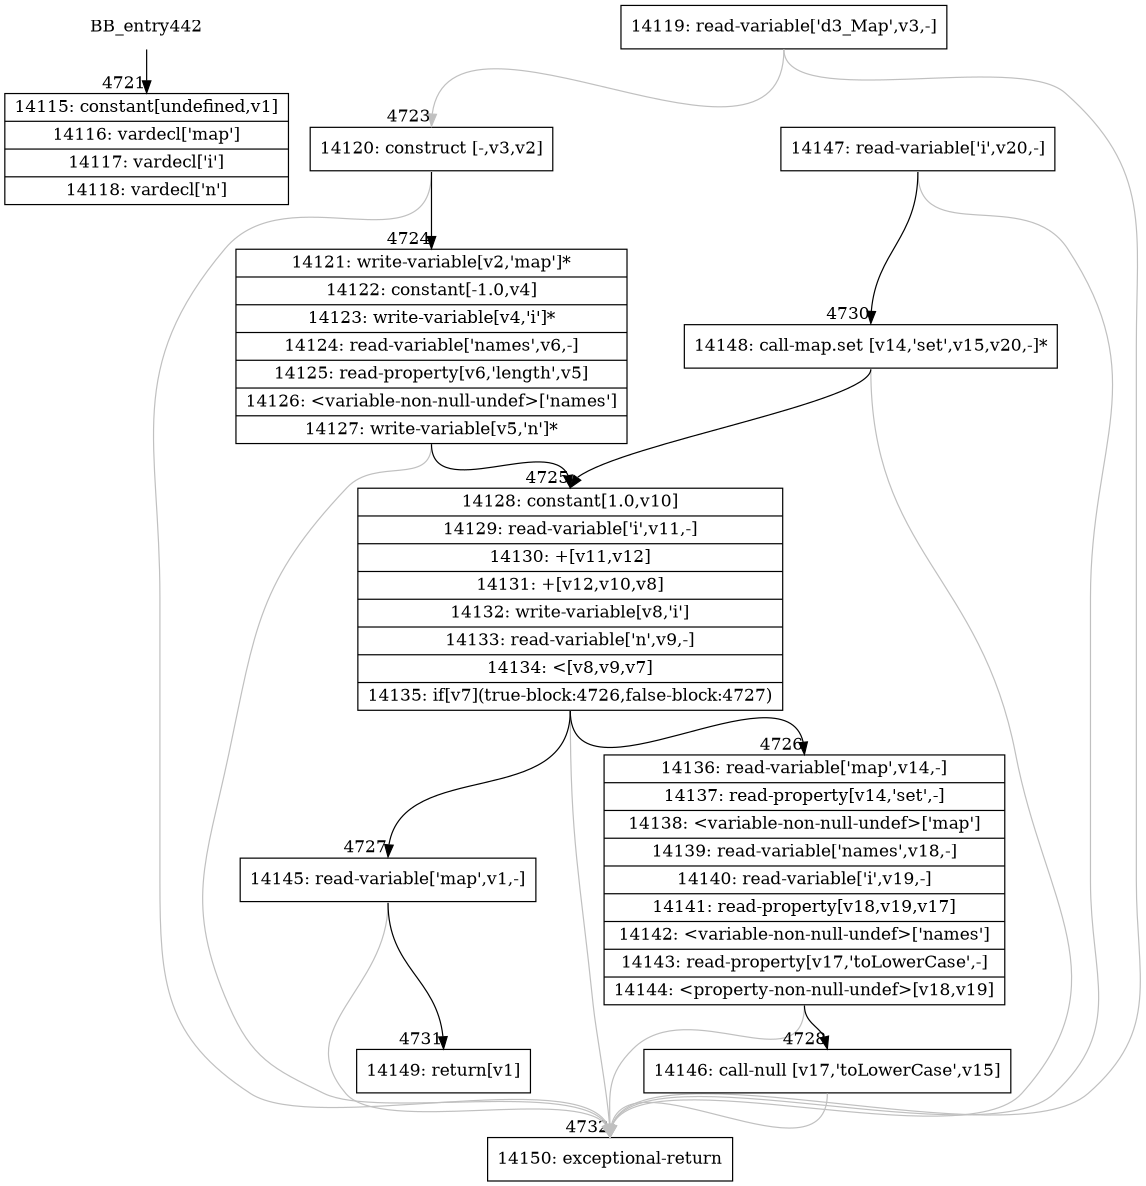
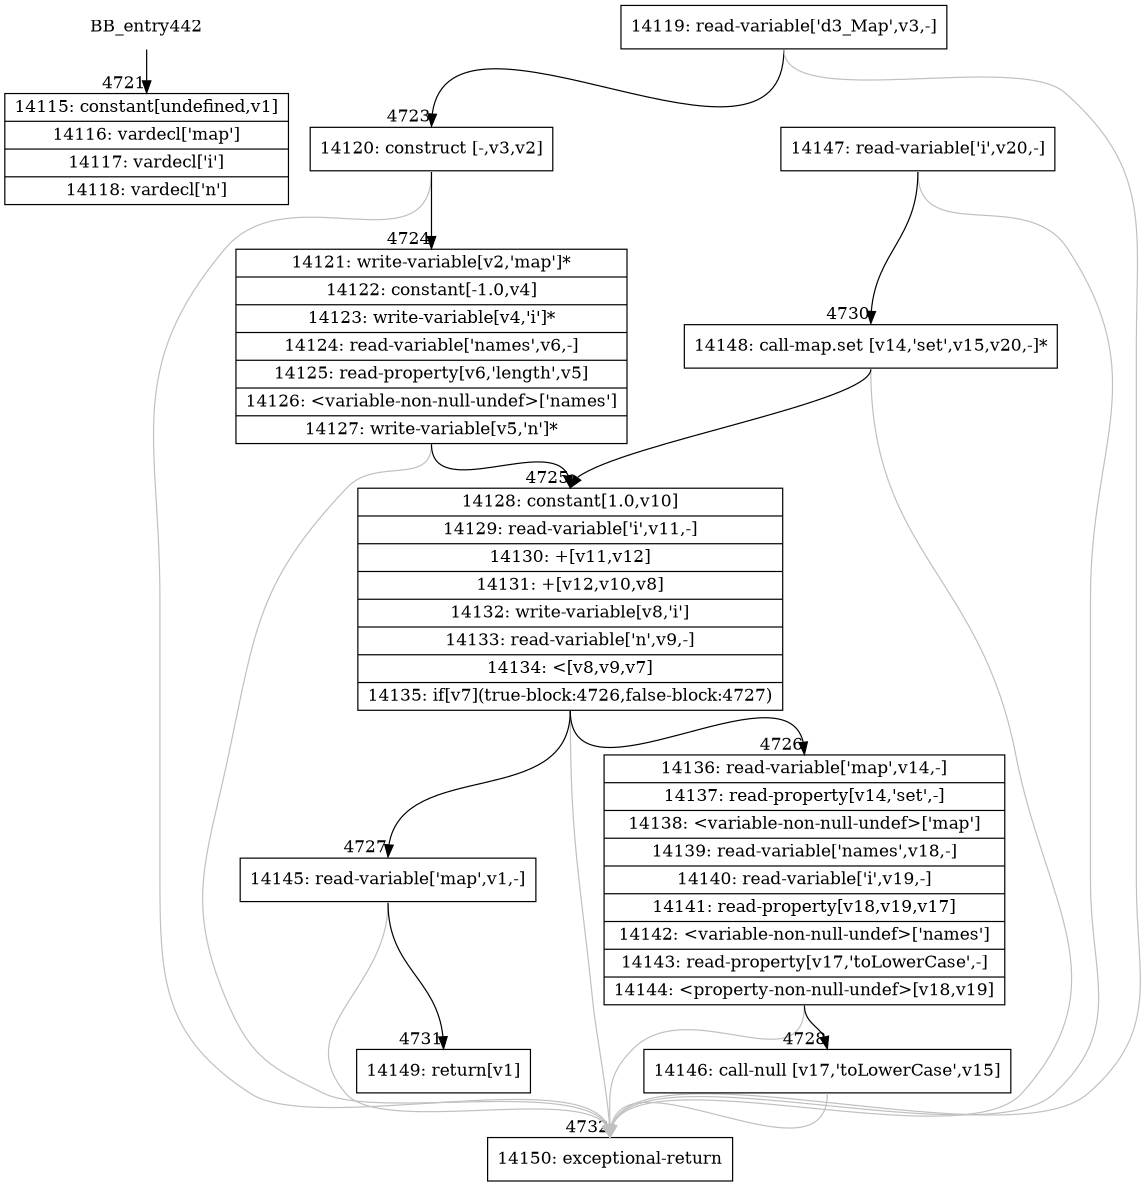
edge "14119: read-variable['d3_Map',v3,-]" -> "14120: construct [-,v3,v2]": color gray -> black
